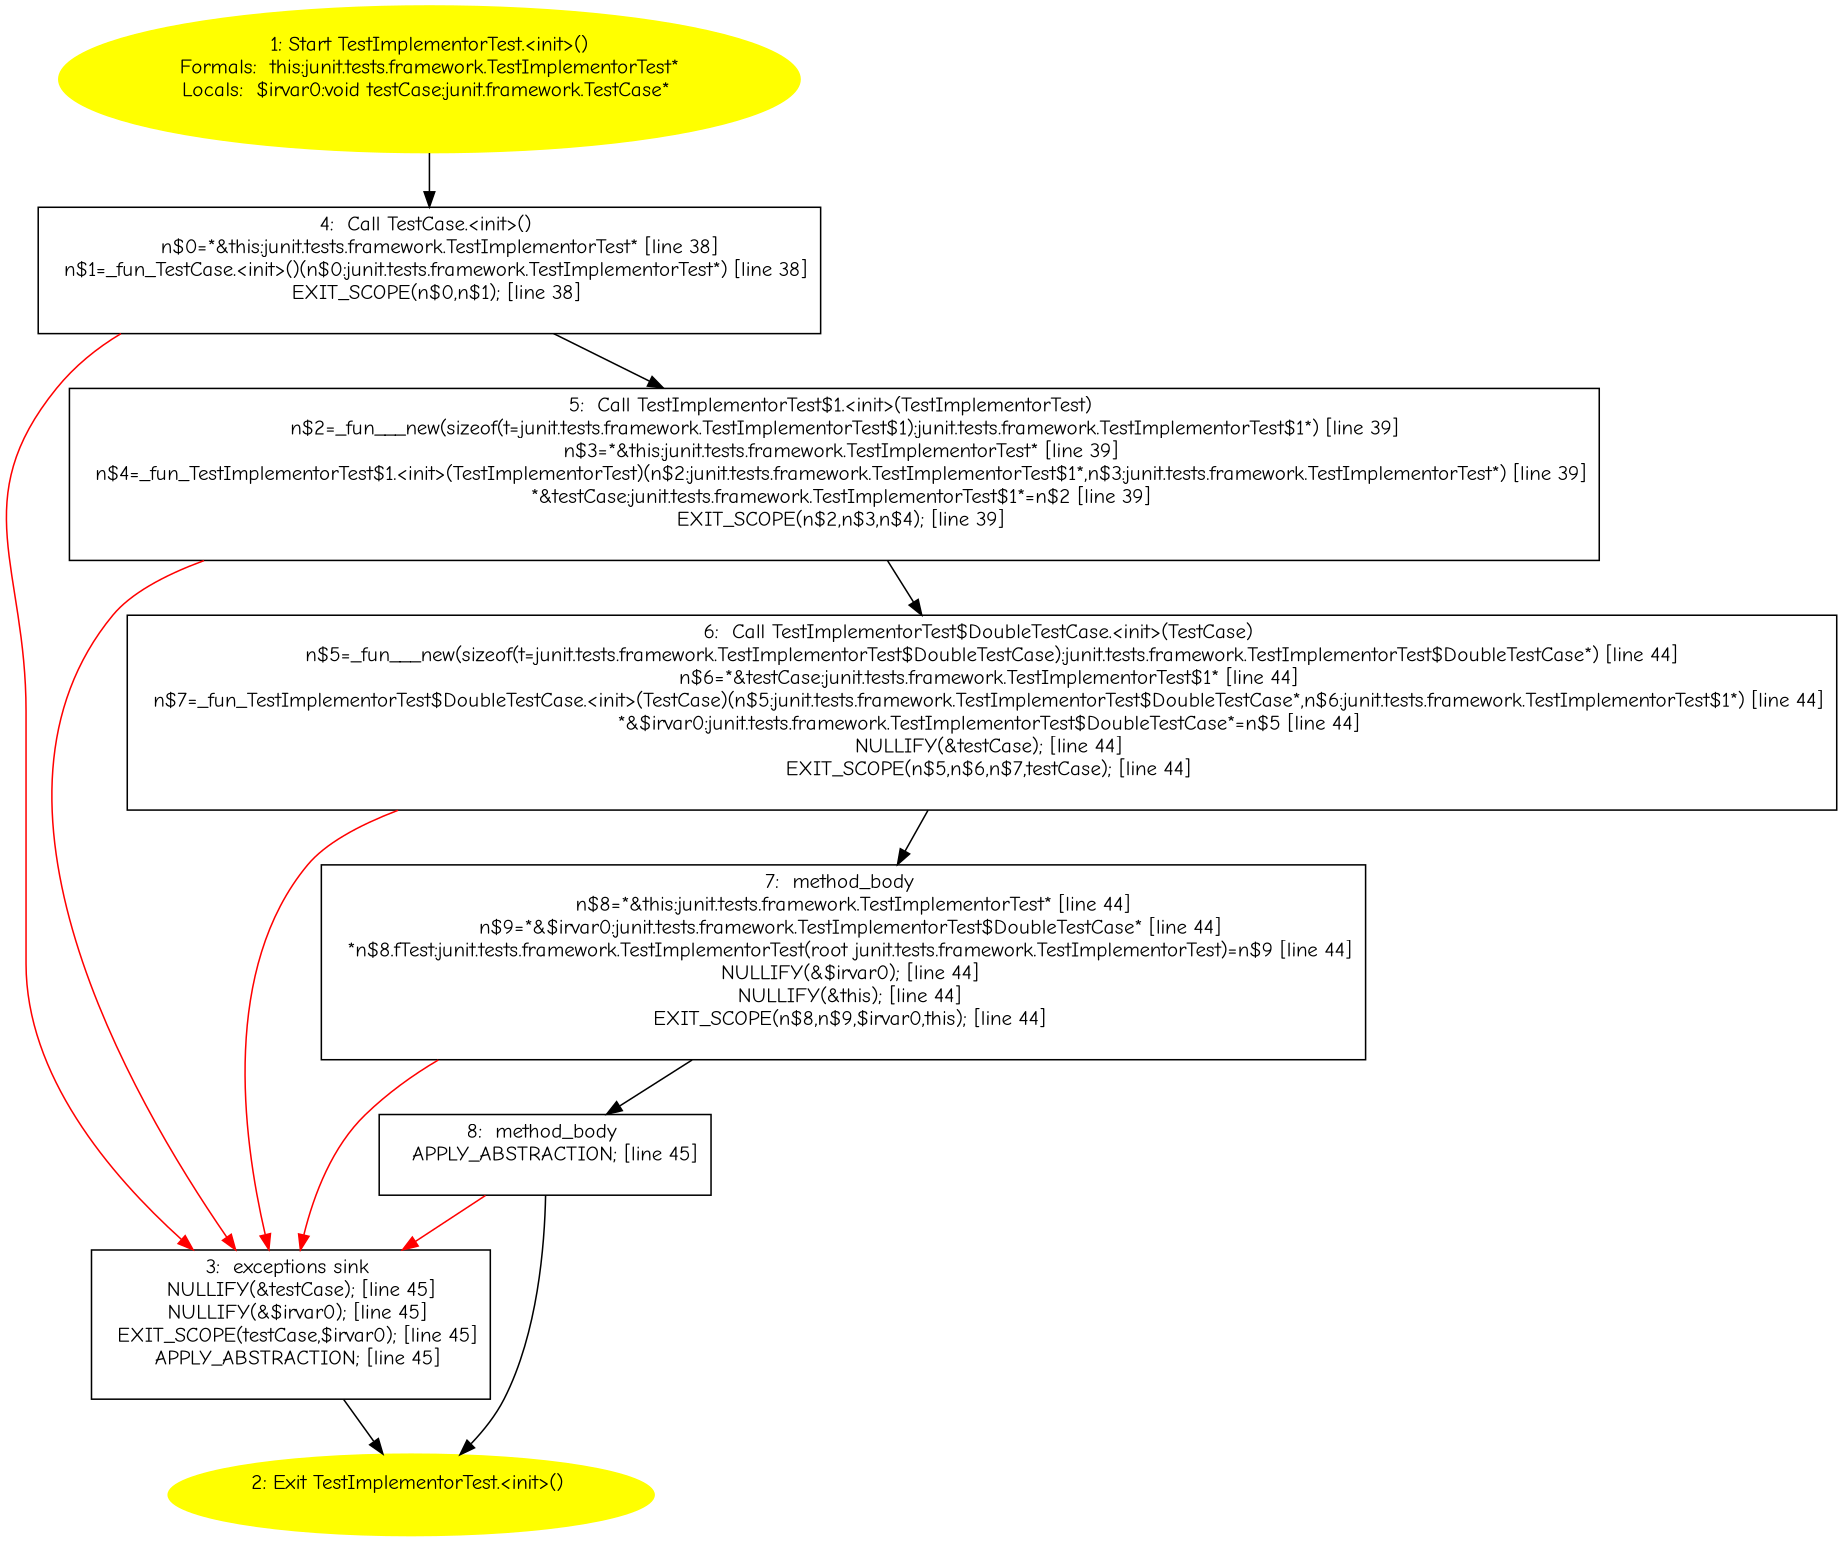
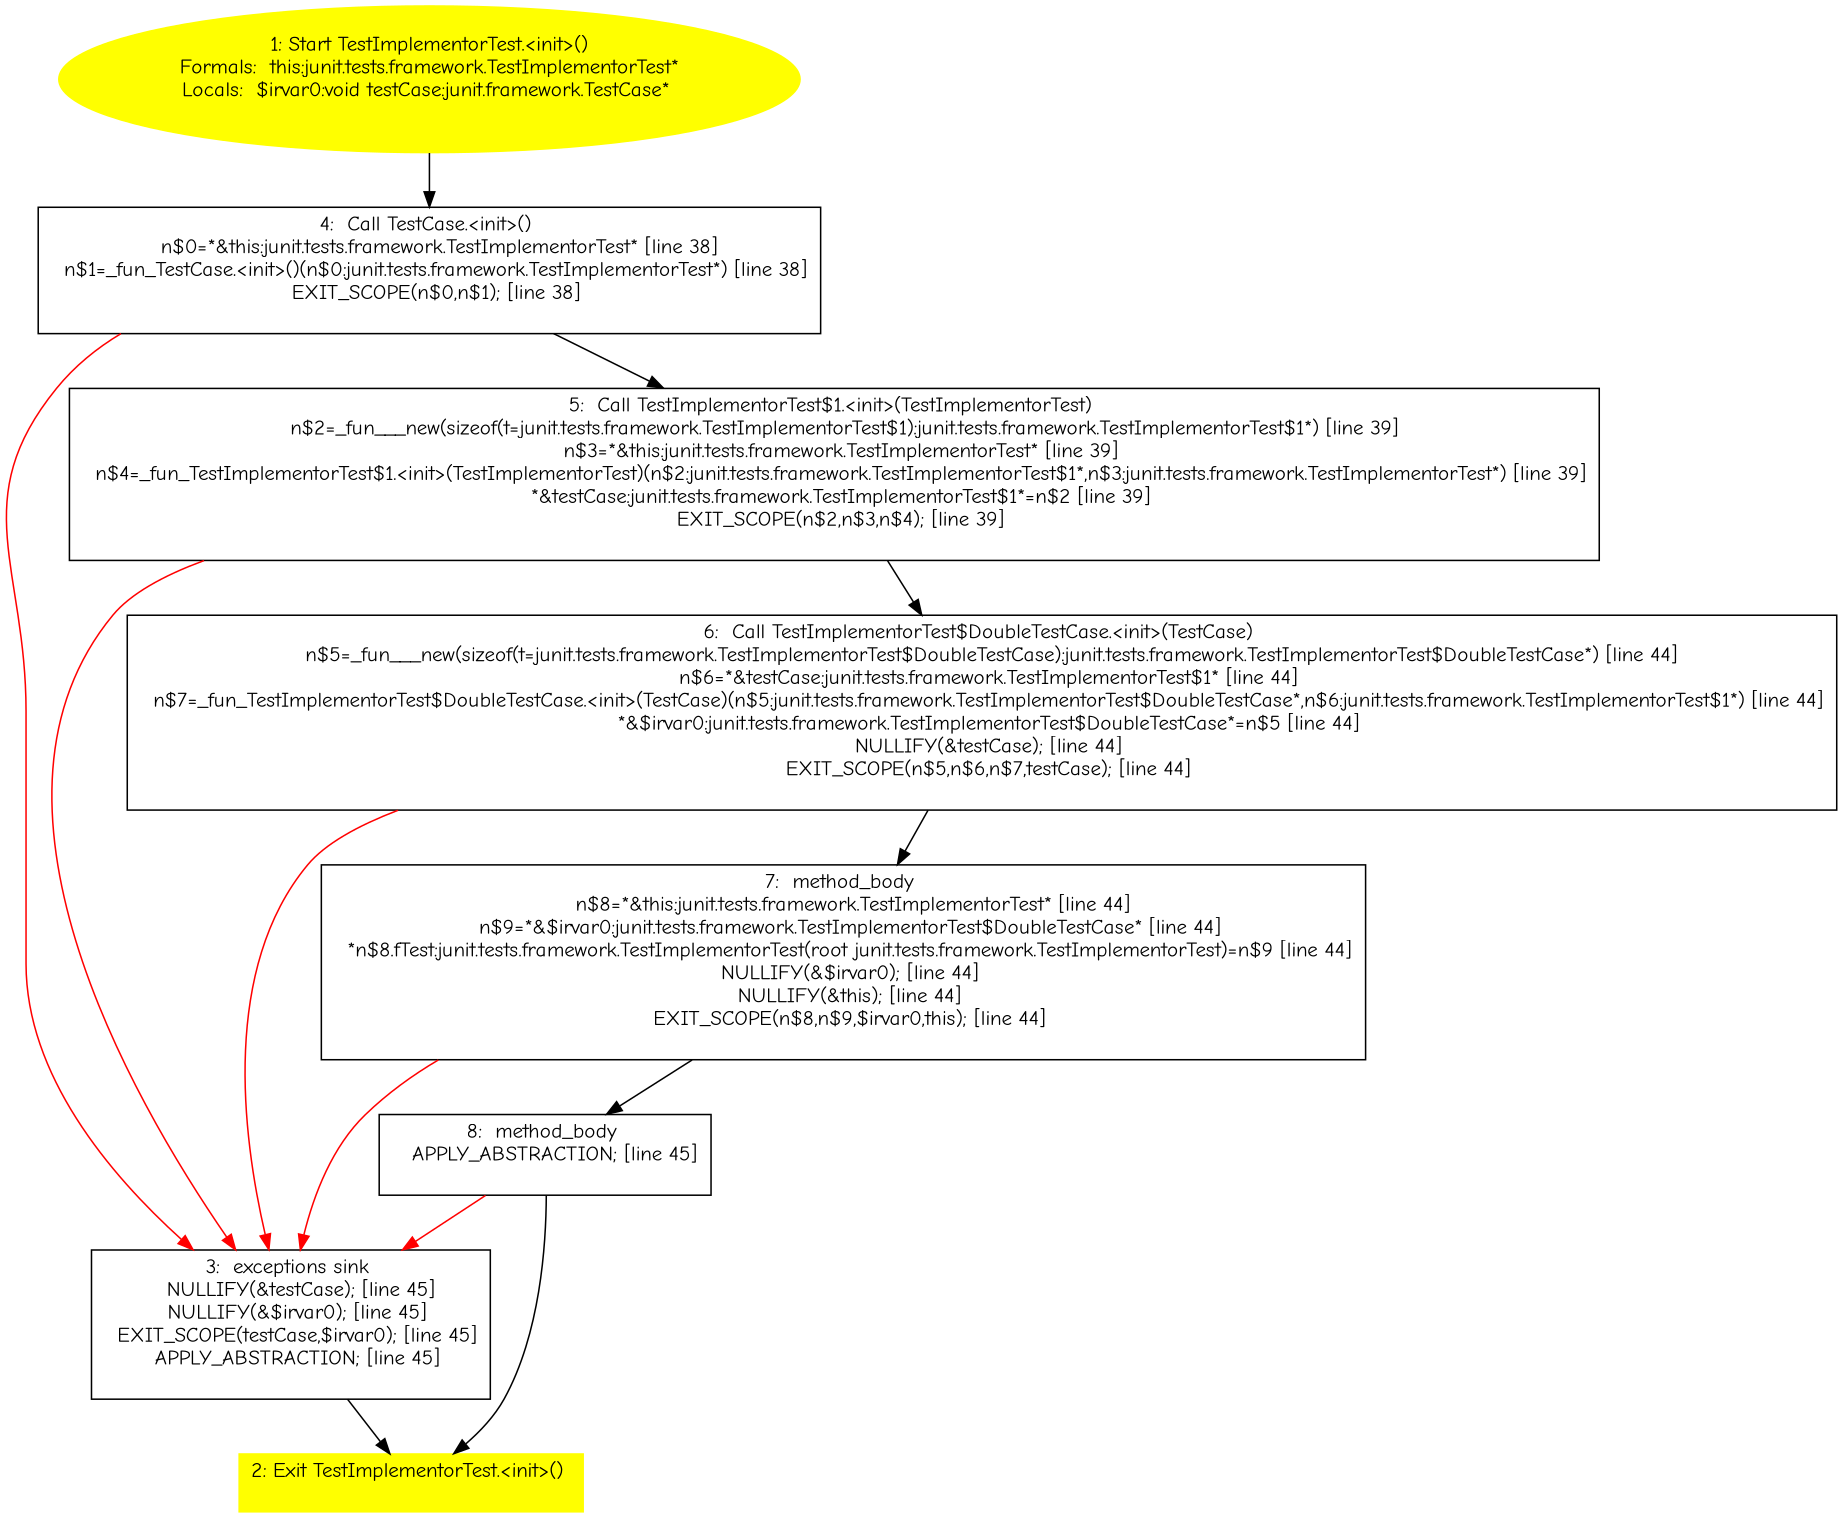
node "2: Exit TestImplementorTest.<init>()": shape ellipse -> box
